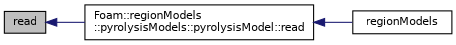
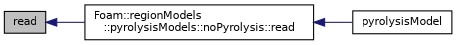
node "Foam::regionModels ::pyrolysisModels::pyrolysisModel::read": label "Foam::regionModels ::pyrolysisModels::pyrolysisModel::read" -> "Foam::regionModels ::pyrolysisModels::noPyrolysis::read"
node "regionModels": label "regionModels" -> "pyrolysisModel"
